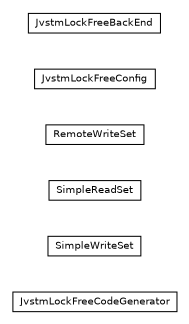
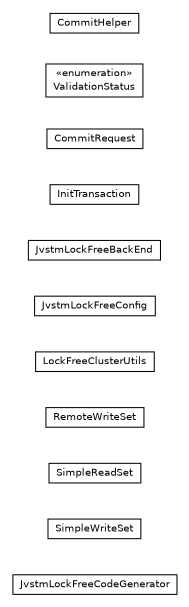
node "CommitHelper": added
node "ValidationStatus": added
node "CommitRequest": added
node "InitTransaction": added
node "LockFreeClusterUtils": added
